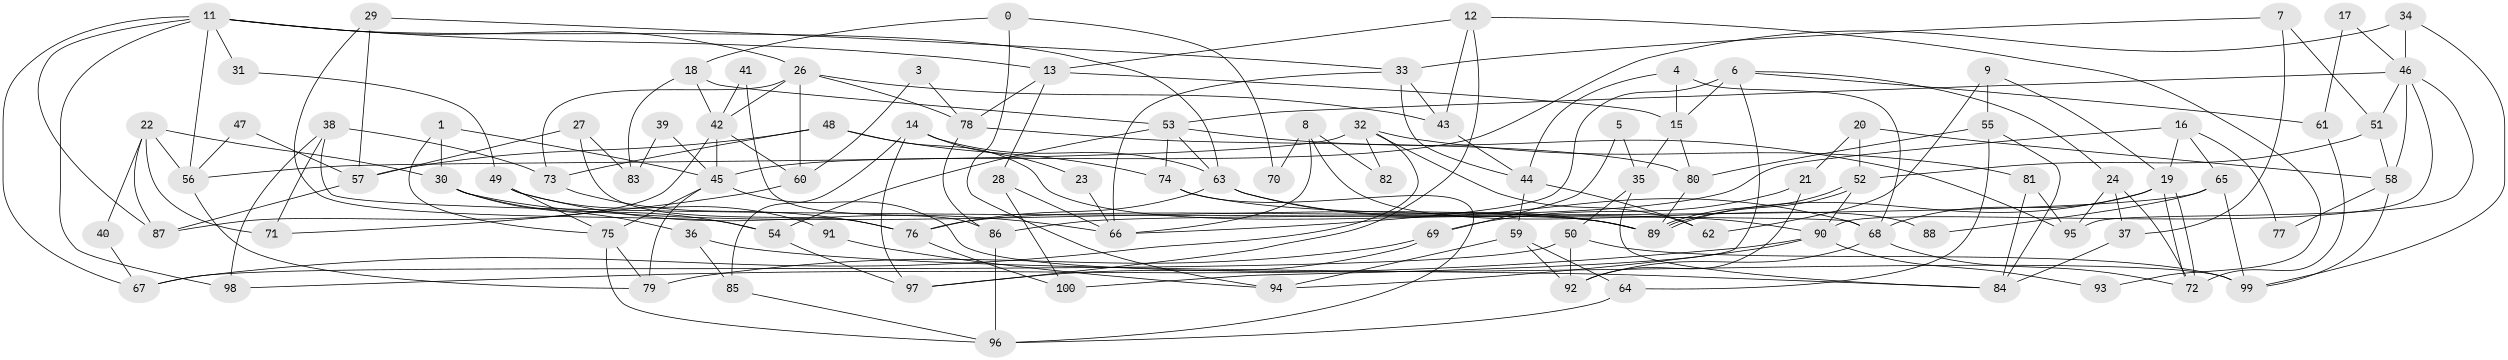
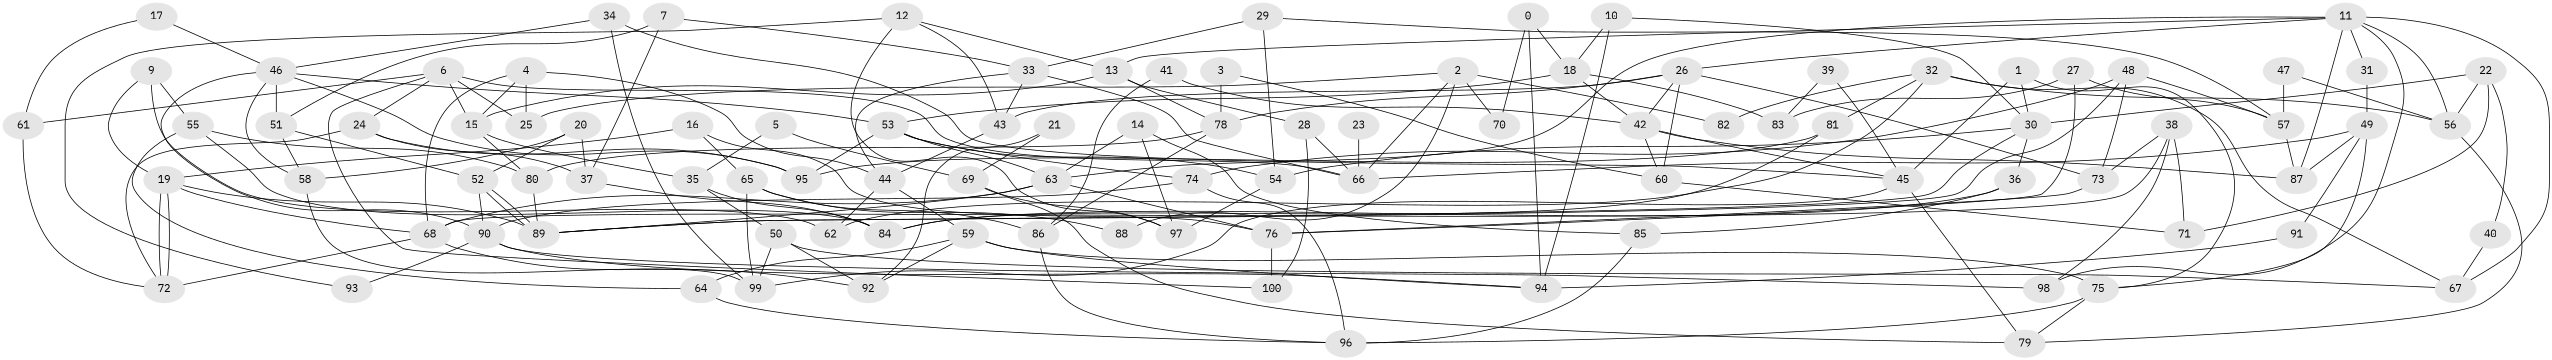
node "10": added
node "25": added
node "8": label "8" -> "2"
edge "20" -- "21": now "20" -- "37"
edge "14" -- "23": removed
edge "22" -- "87": now "49" -- "87"
edge "45" -- "75": now "59" -- "75"
node "77": removed
